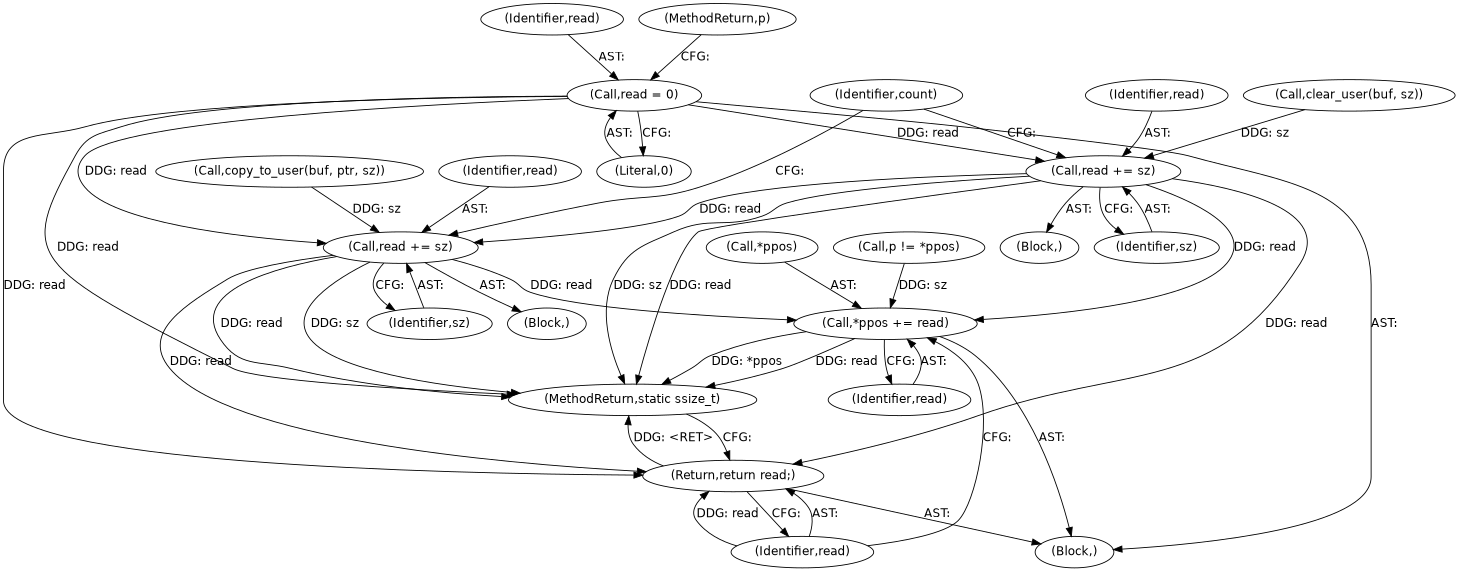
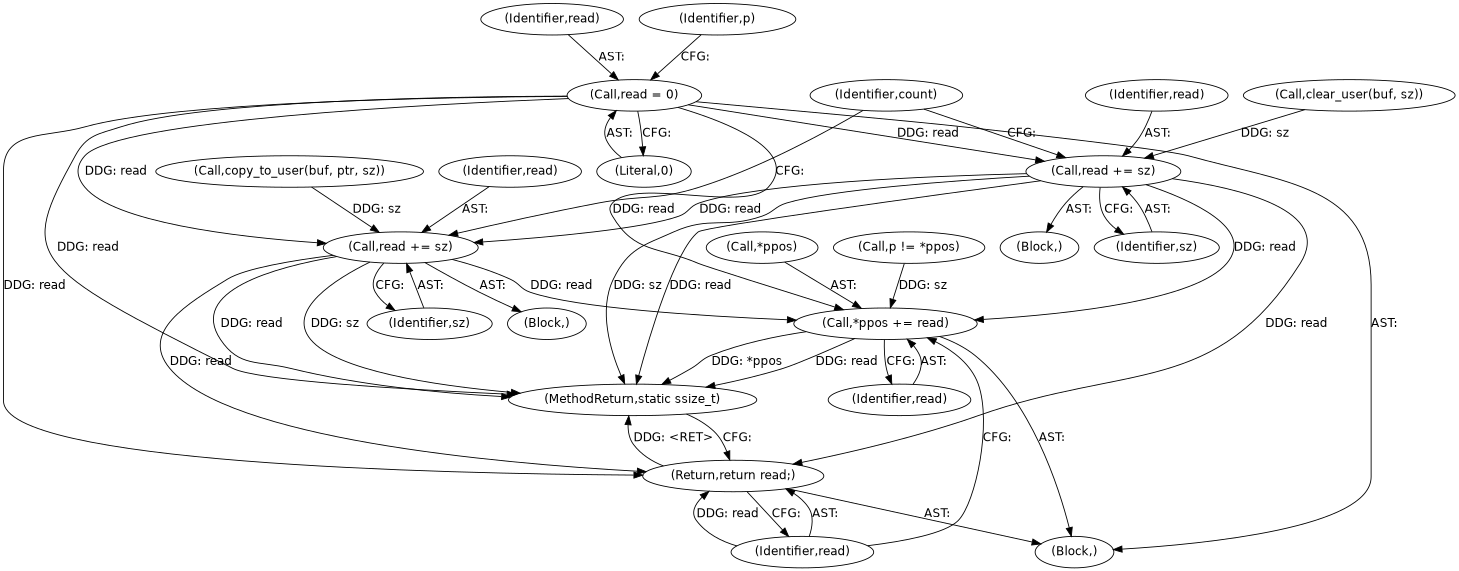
node "(MethodReturn,p)": label "(MethodReturn,p)" -> "(Identifier,p)"
edge "(Call,read = 0)" -> "(Call,*ppos += read)": added, label "DDG: read"
